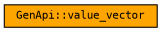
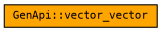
node "GenApi::value_vector": label "GenApi::value_vector" -> "GenApi::vector_vector"
